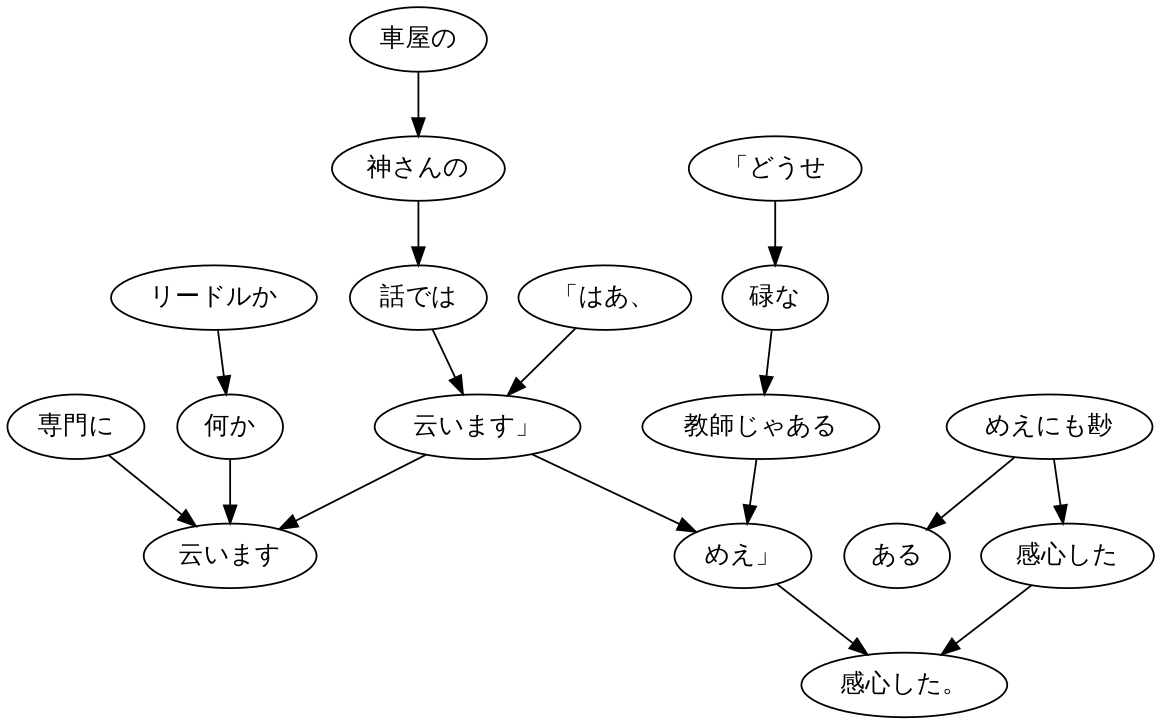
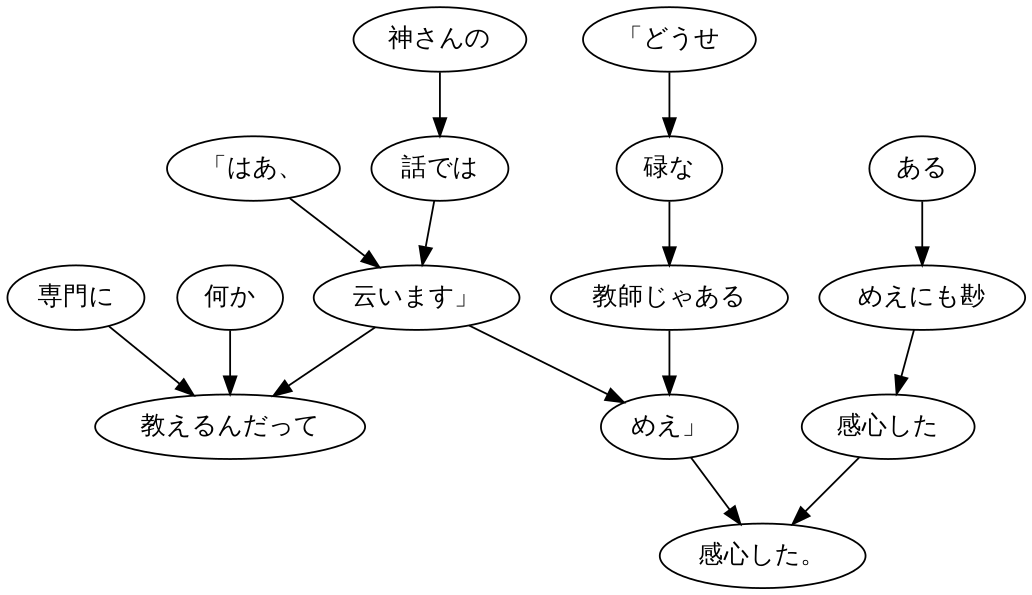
node "車屋の": removed
node "リードルか": removed
edge "めえにも尠" -> "ある": reversed
node "云います": label "云います" -> "教えるんだって"
